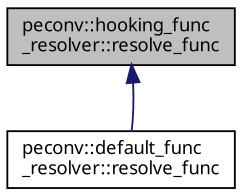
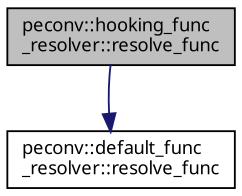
edge "peconv::default_func _resolver::resolve_func" -> "peconv::hooking_func _resolver::resolve_func": reversed
